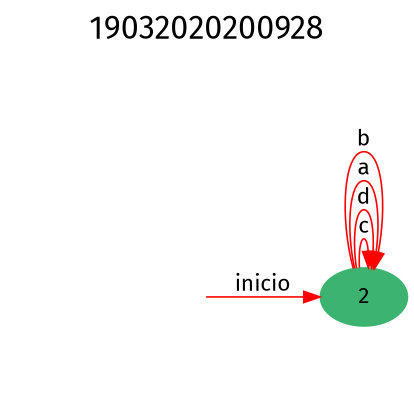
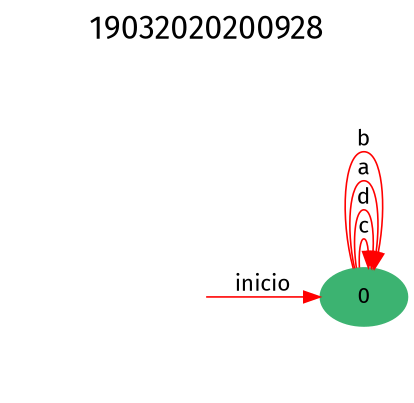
node "2": label "2" -> "0"
